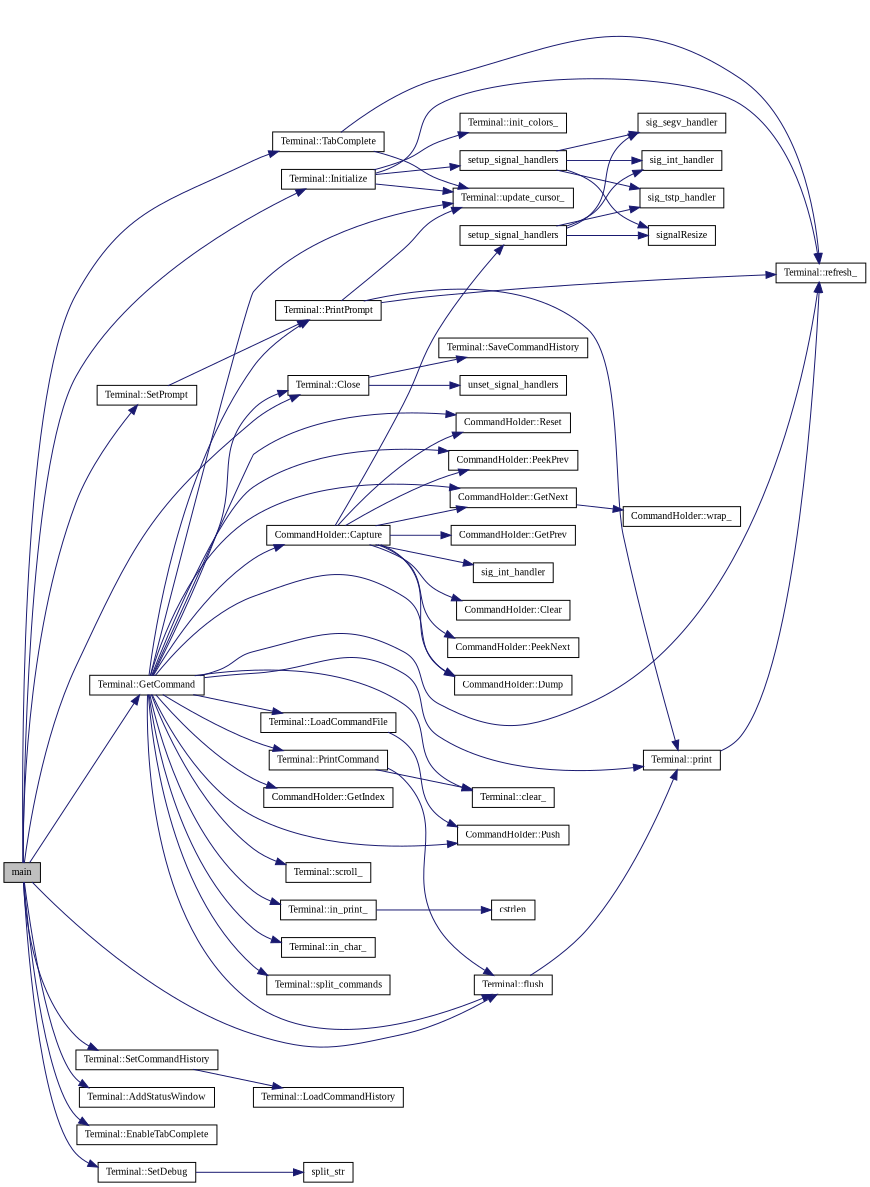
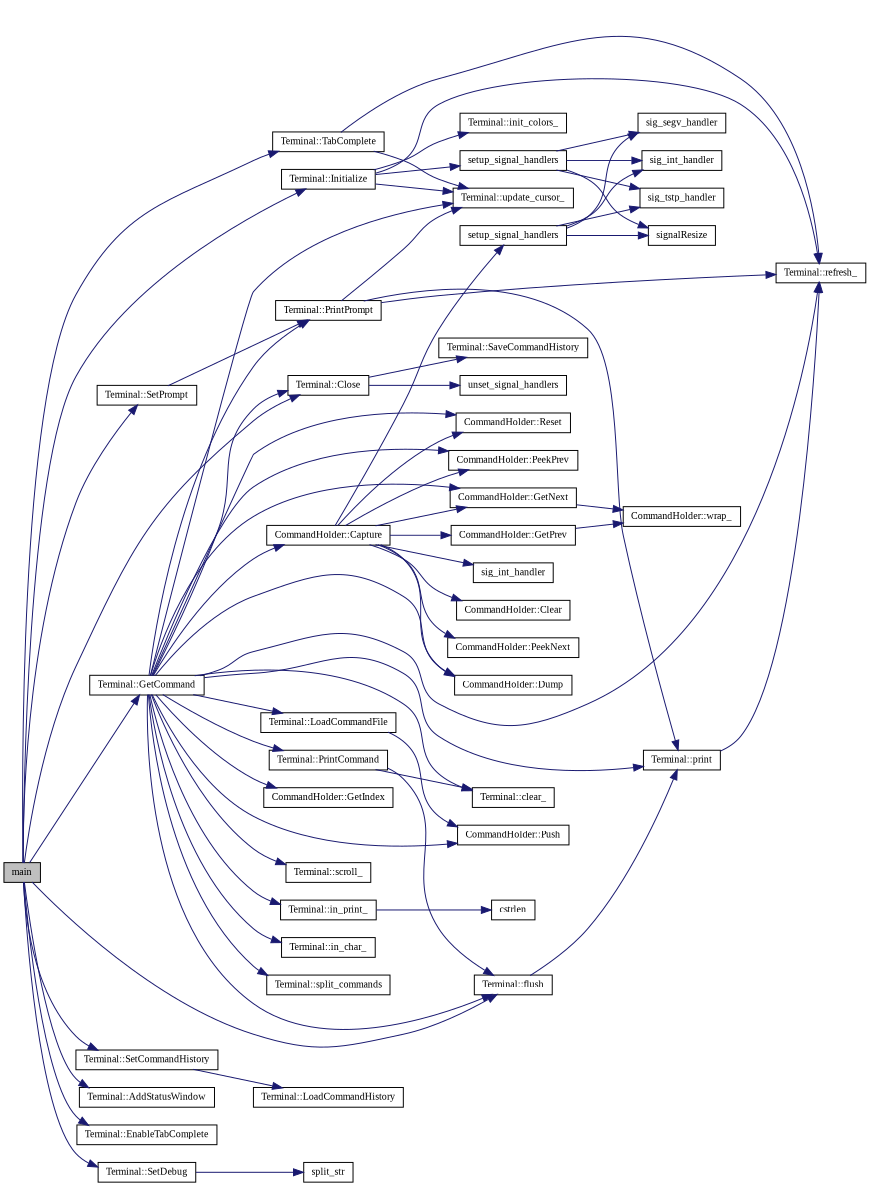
edge "CommandHolder::GetPrev" -> "CommandHolder::wrap_": added
